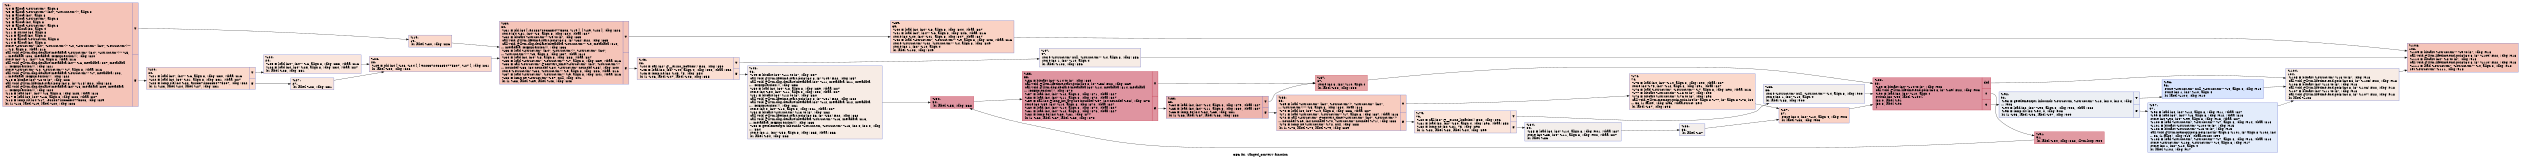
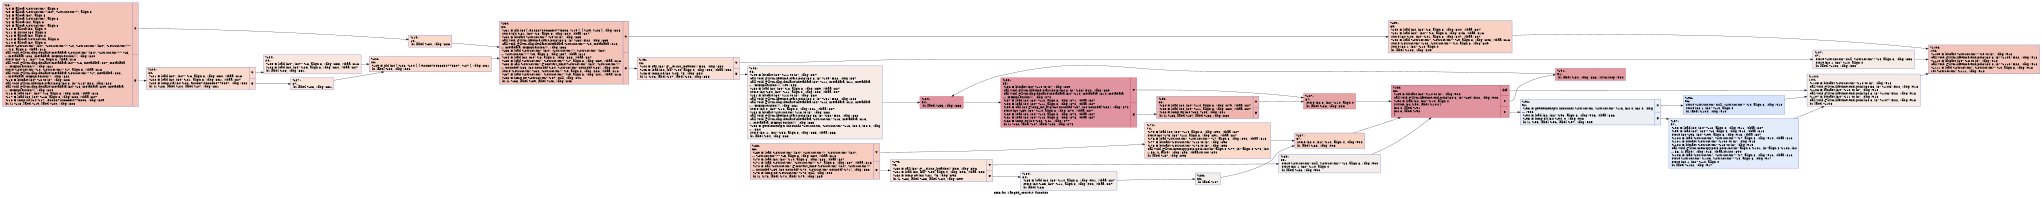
node "%48:": text "... !DIExpression()), !dbg !858" -> "... !DIExpression()), !ret !858"
edge "%63:" -> "%68:": removed
